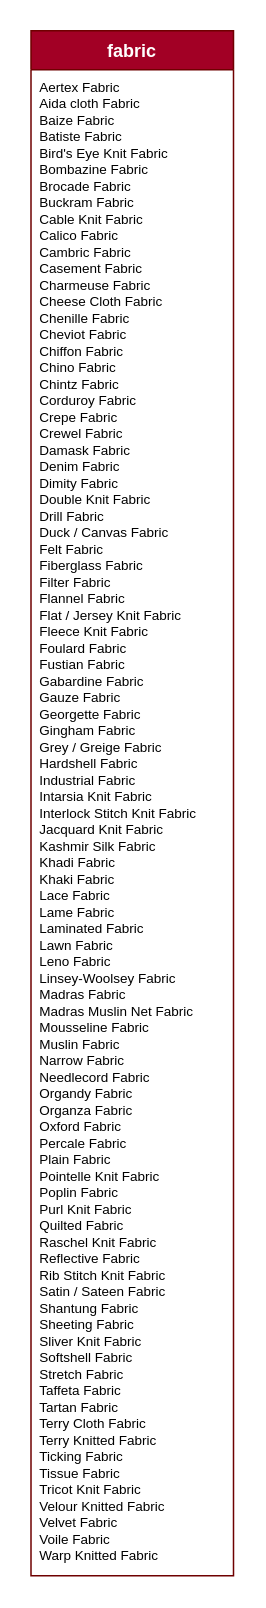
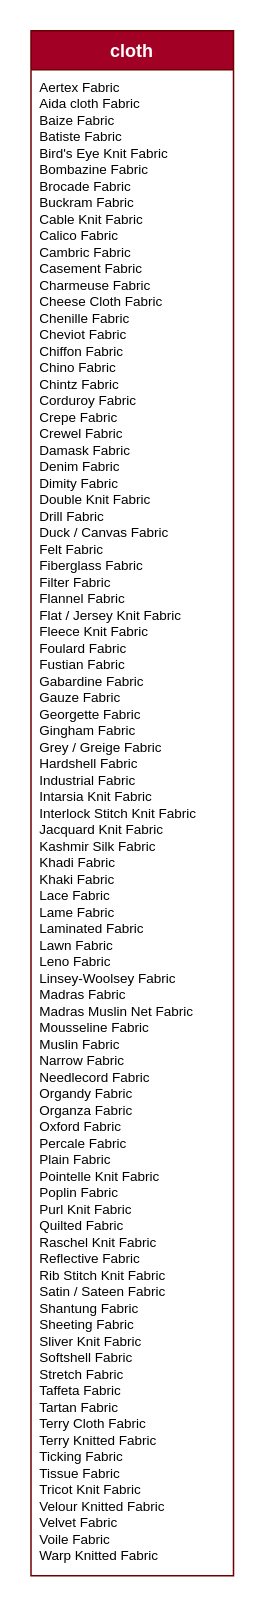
node "fabric": label "fabric" -> "cloth"
